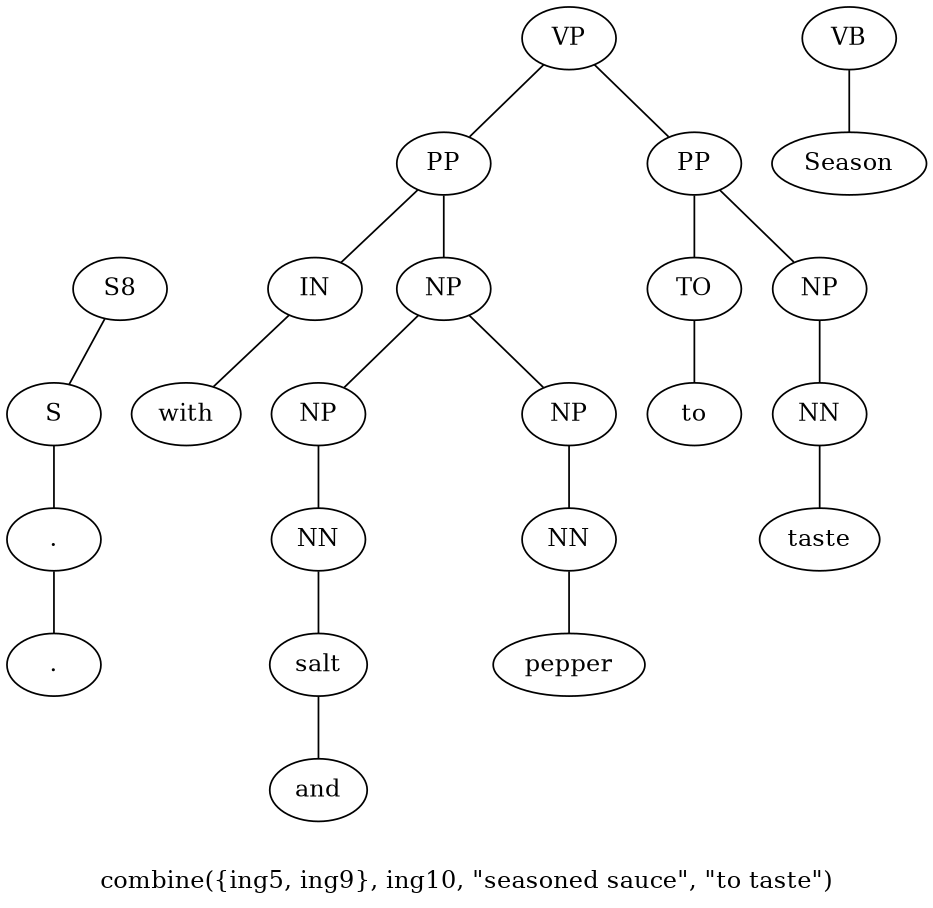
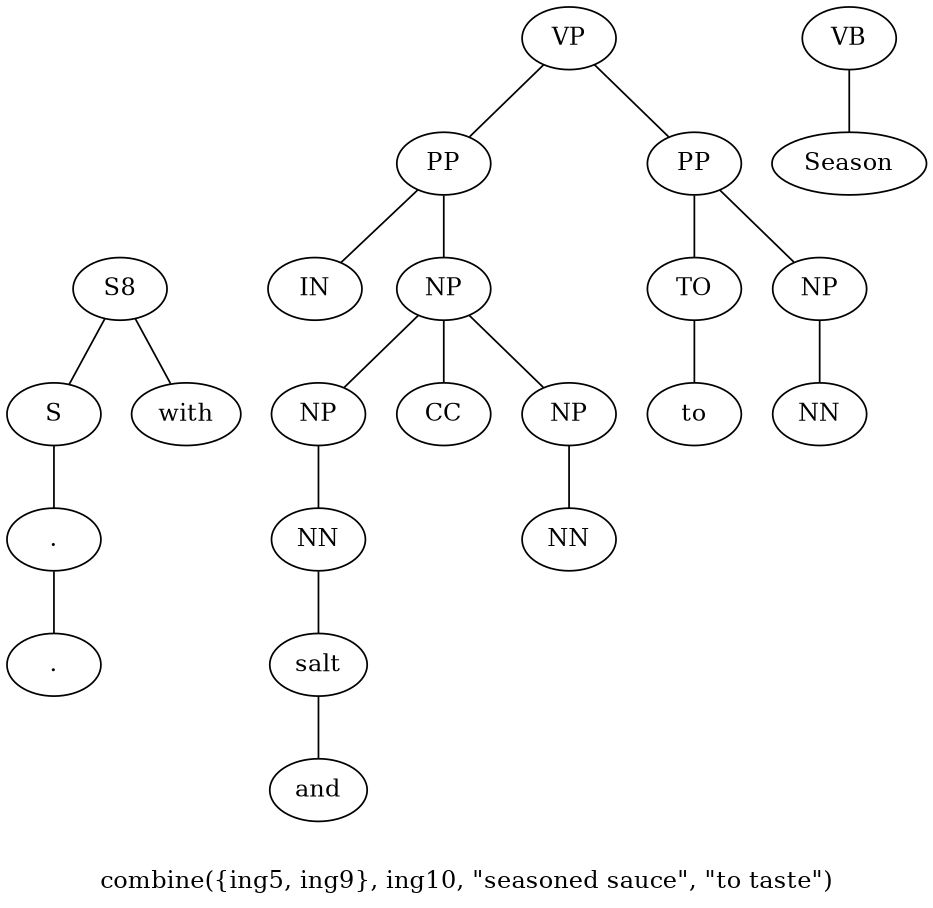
edge "IN" -- "with": now "S8" -- "with"
node "CC": added
node "taste": removed
node "pepper": removed
